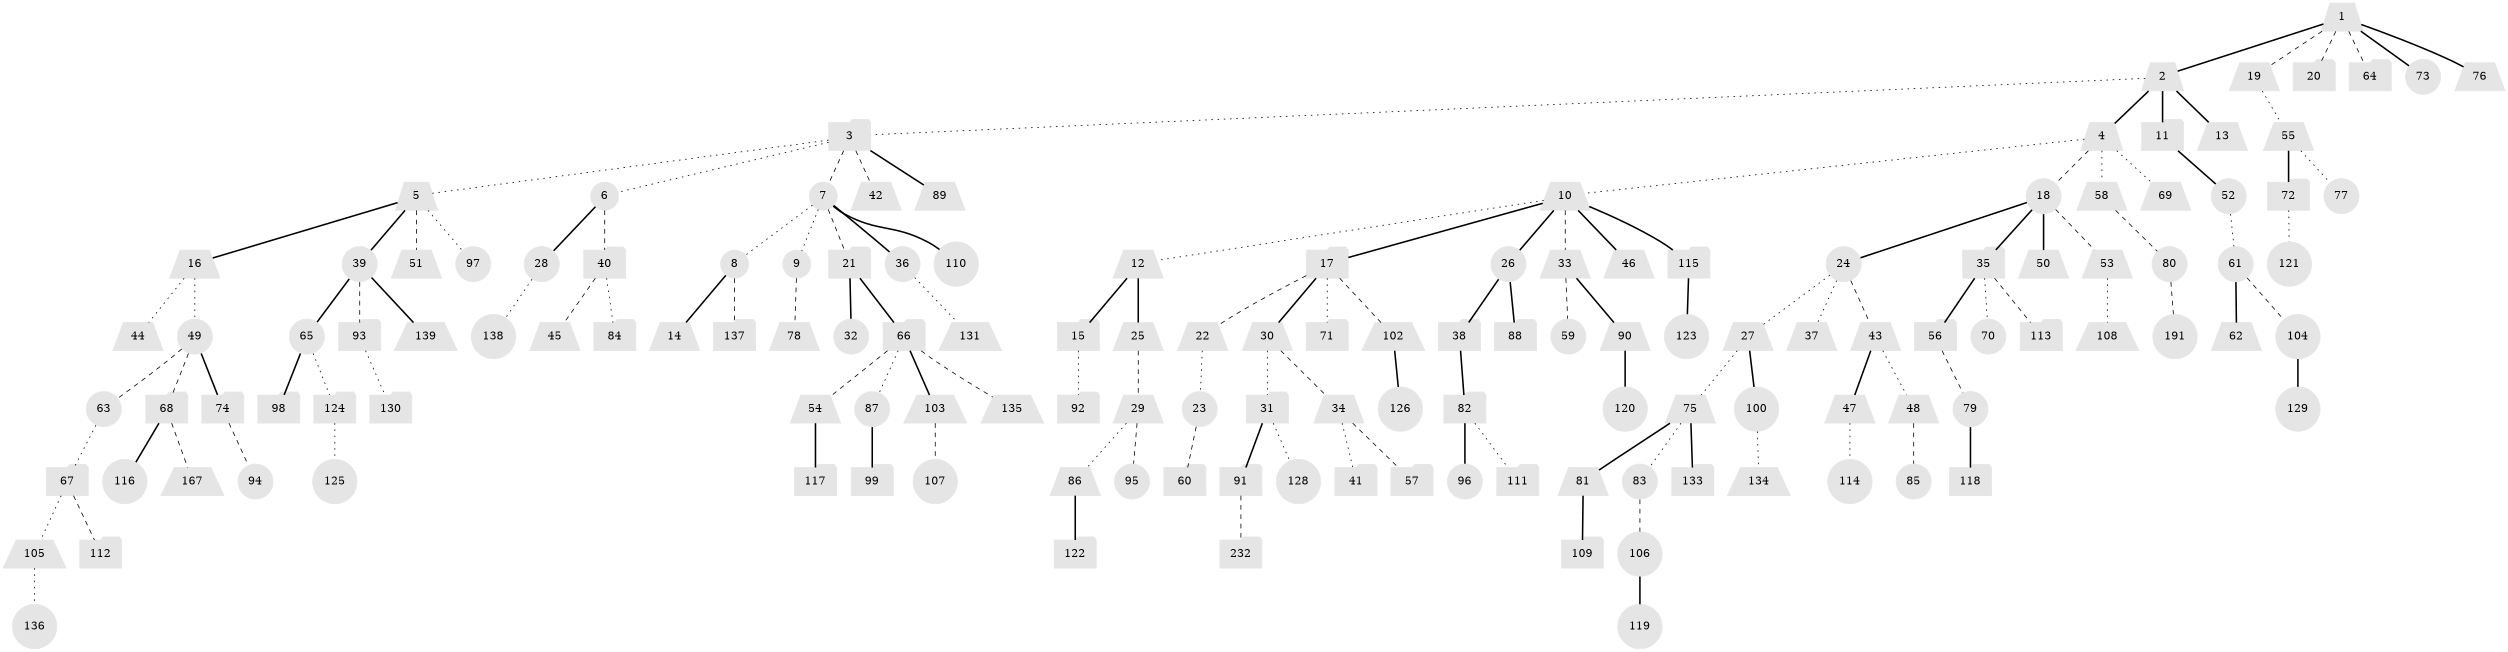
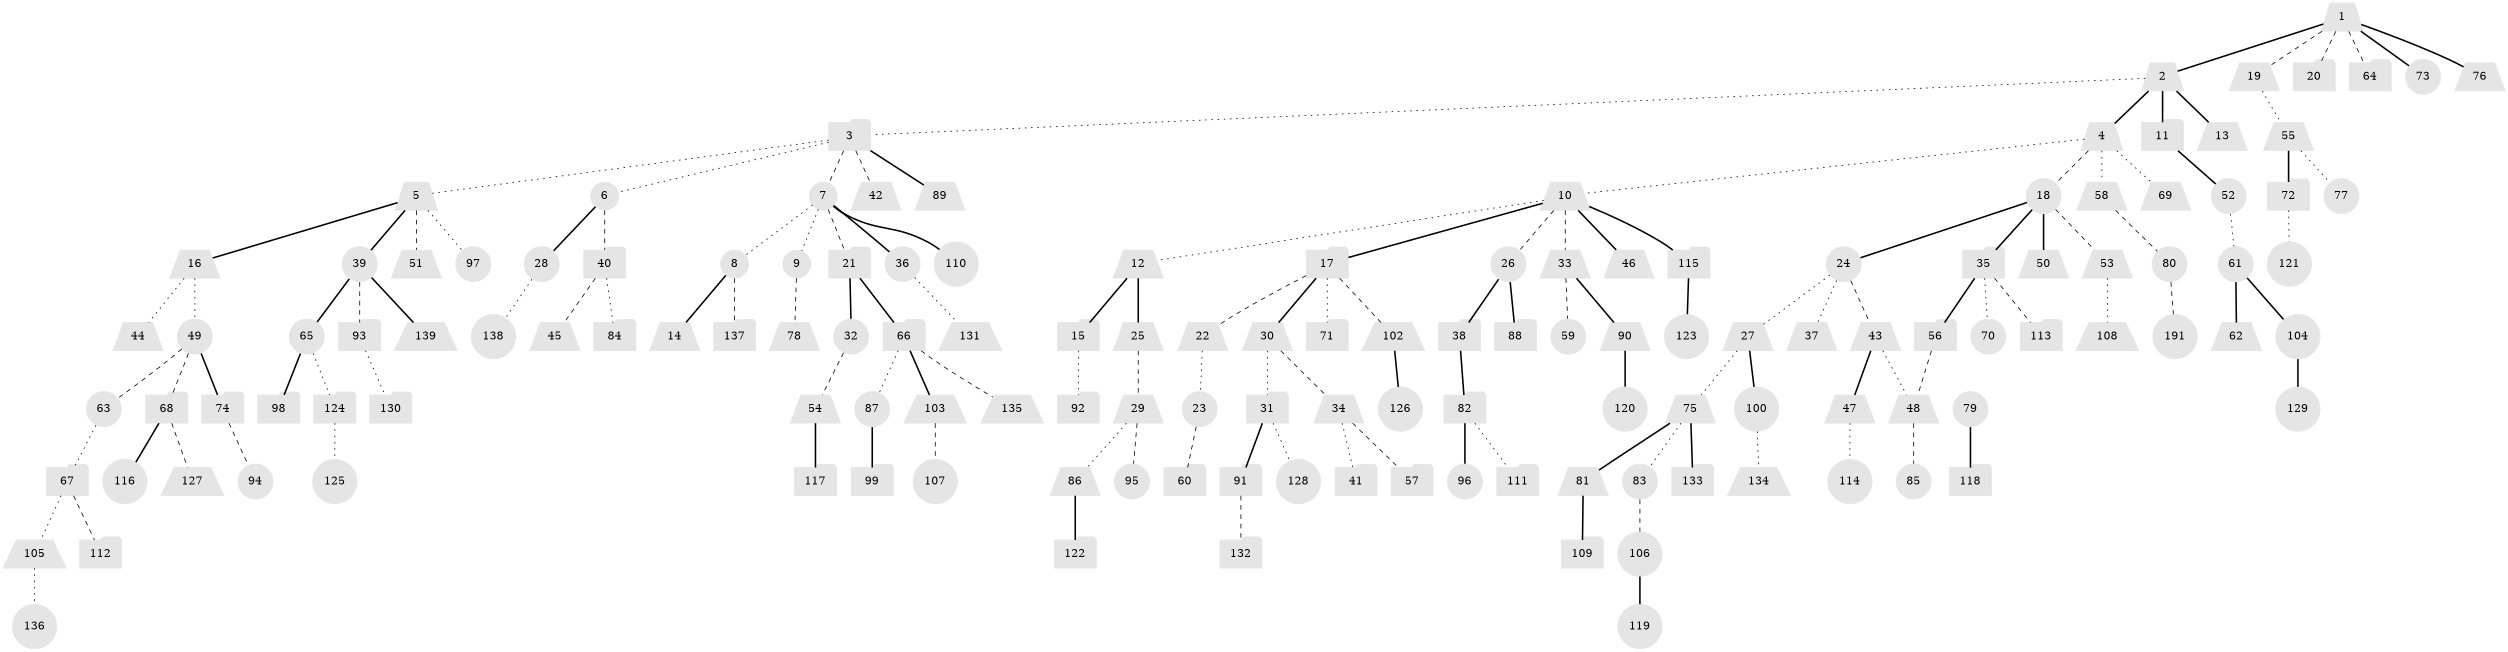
edge "10" -- "26": style bold -> dashed
edge "61" -- "104": style dashed -> bold
edge "56" -- "79": now "56" -- "48"
edge "66" -- "54": now "32" -- "54"
node "167": label "167" -> "127"
node "232": label "232" -> "132"
